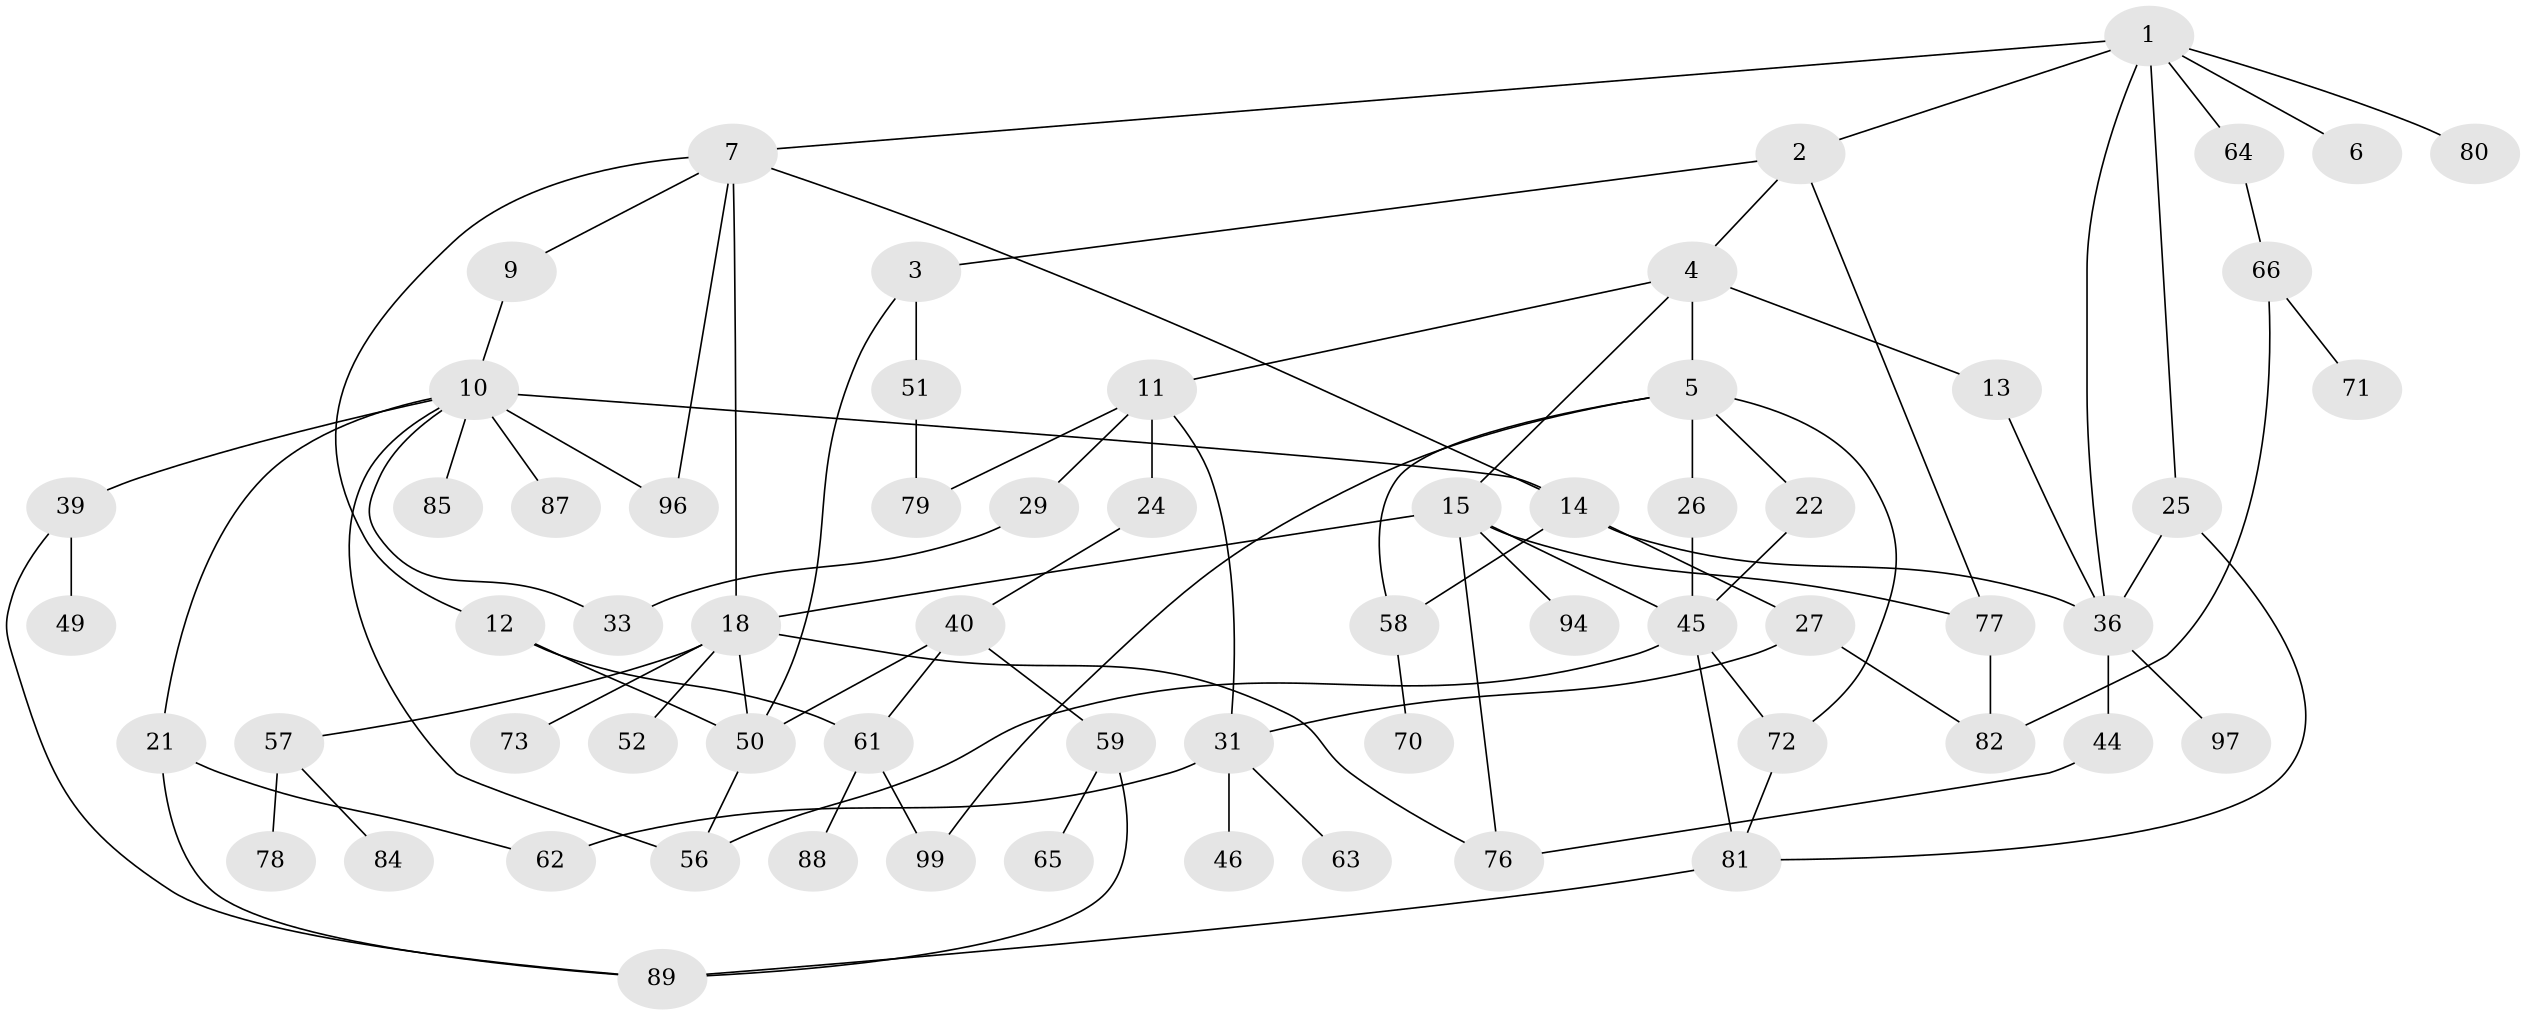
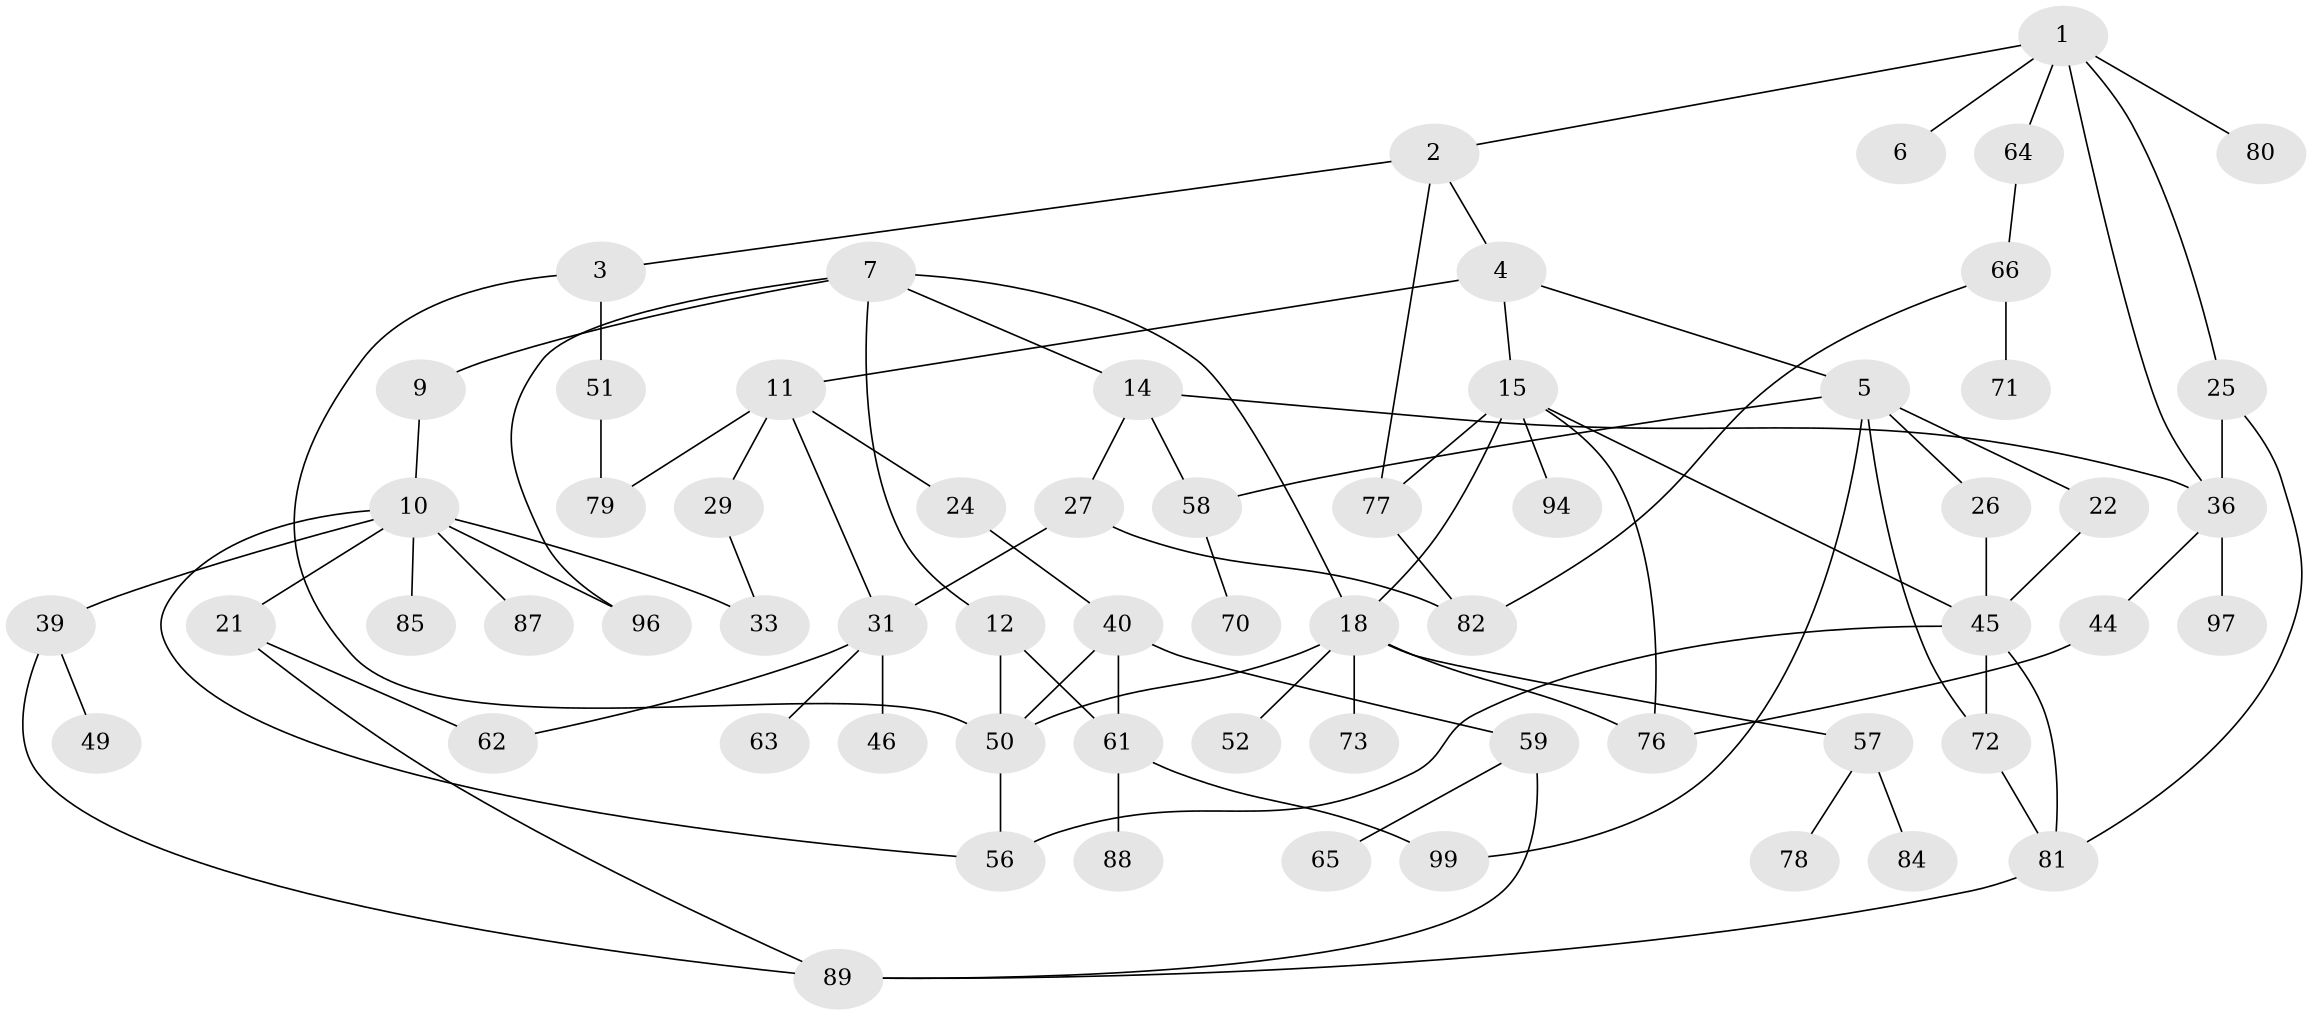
edge "1" -- "7": removed
node "13": removed
edge "10" -- "14": removed
